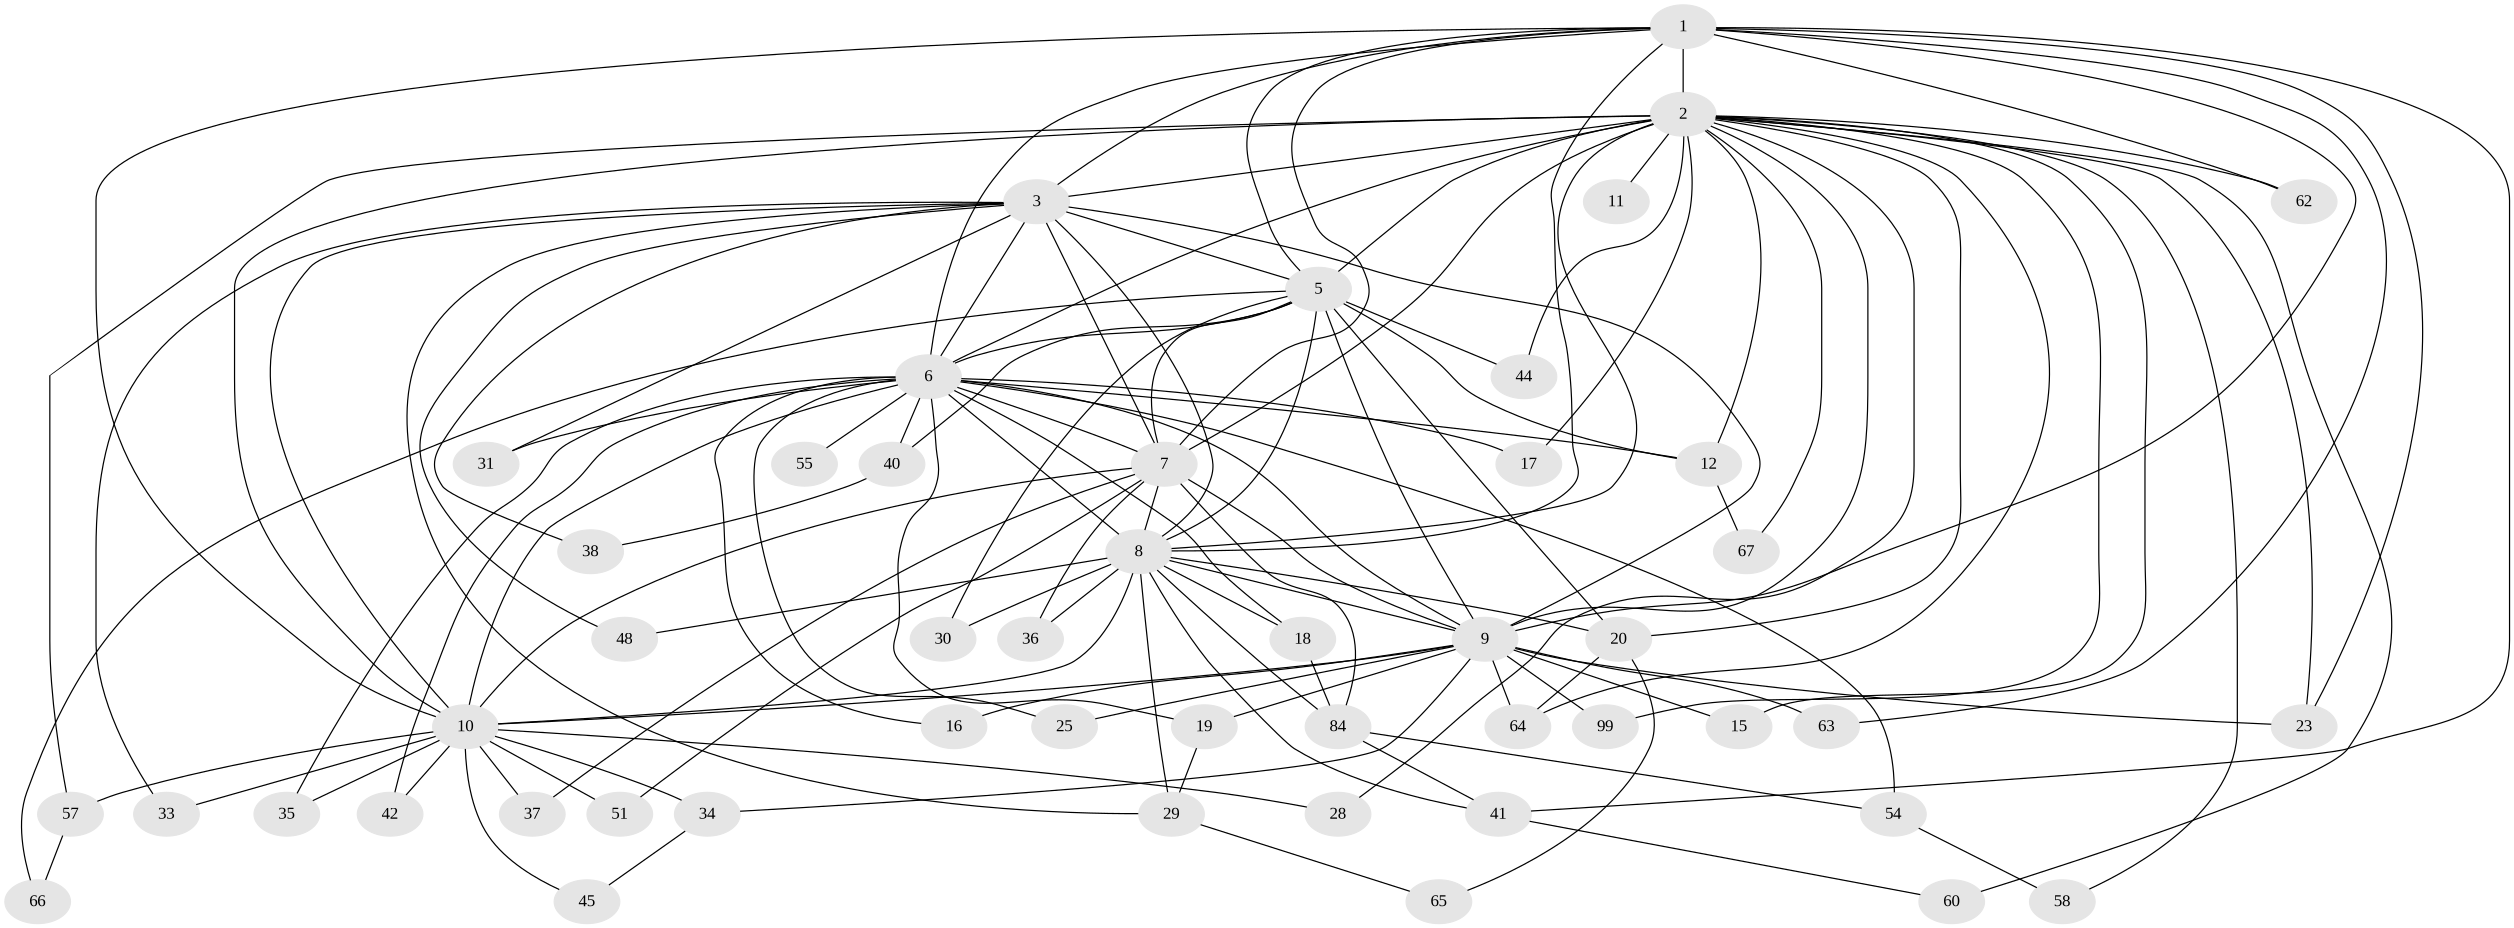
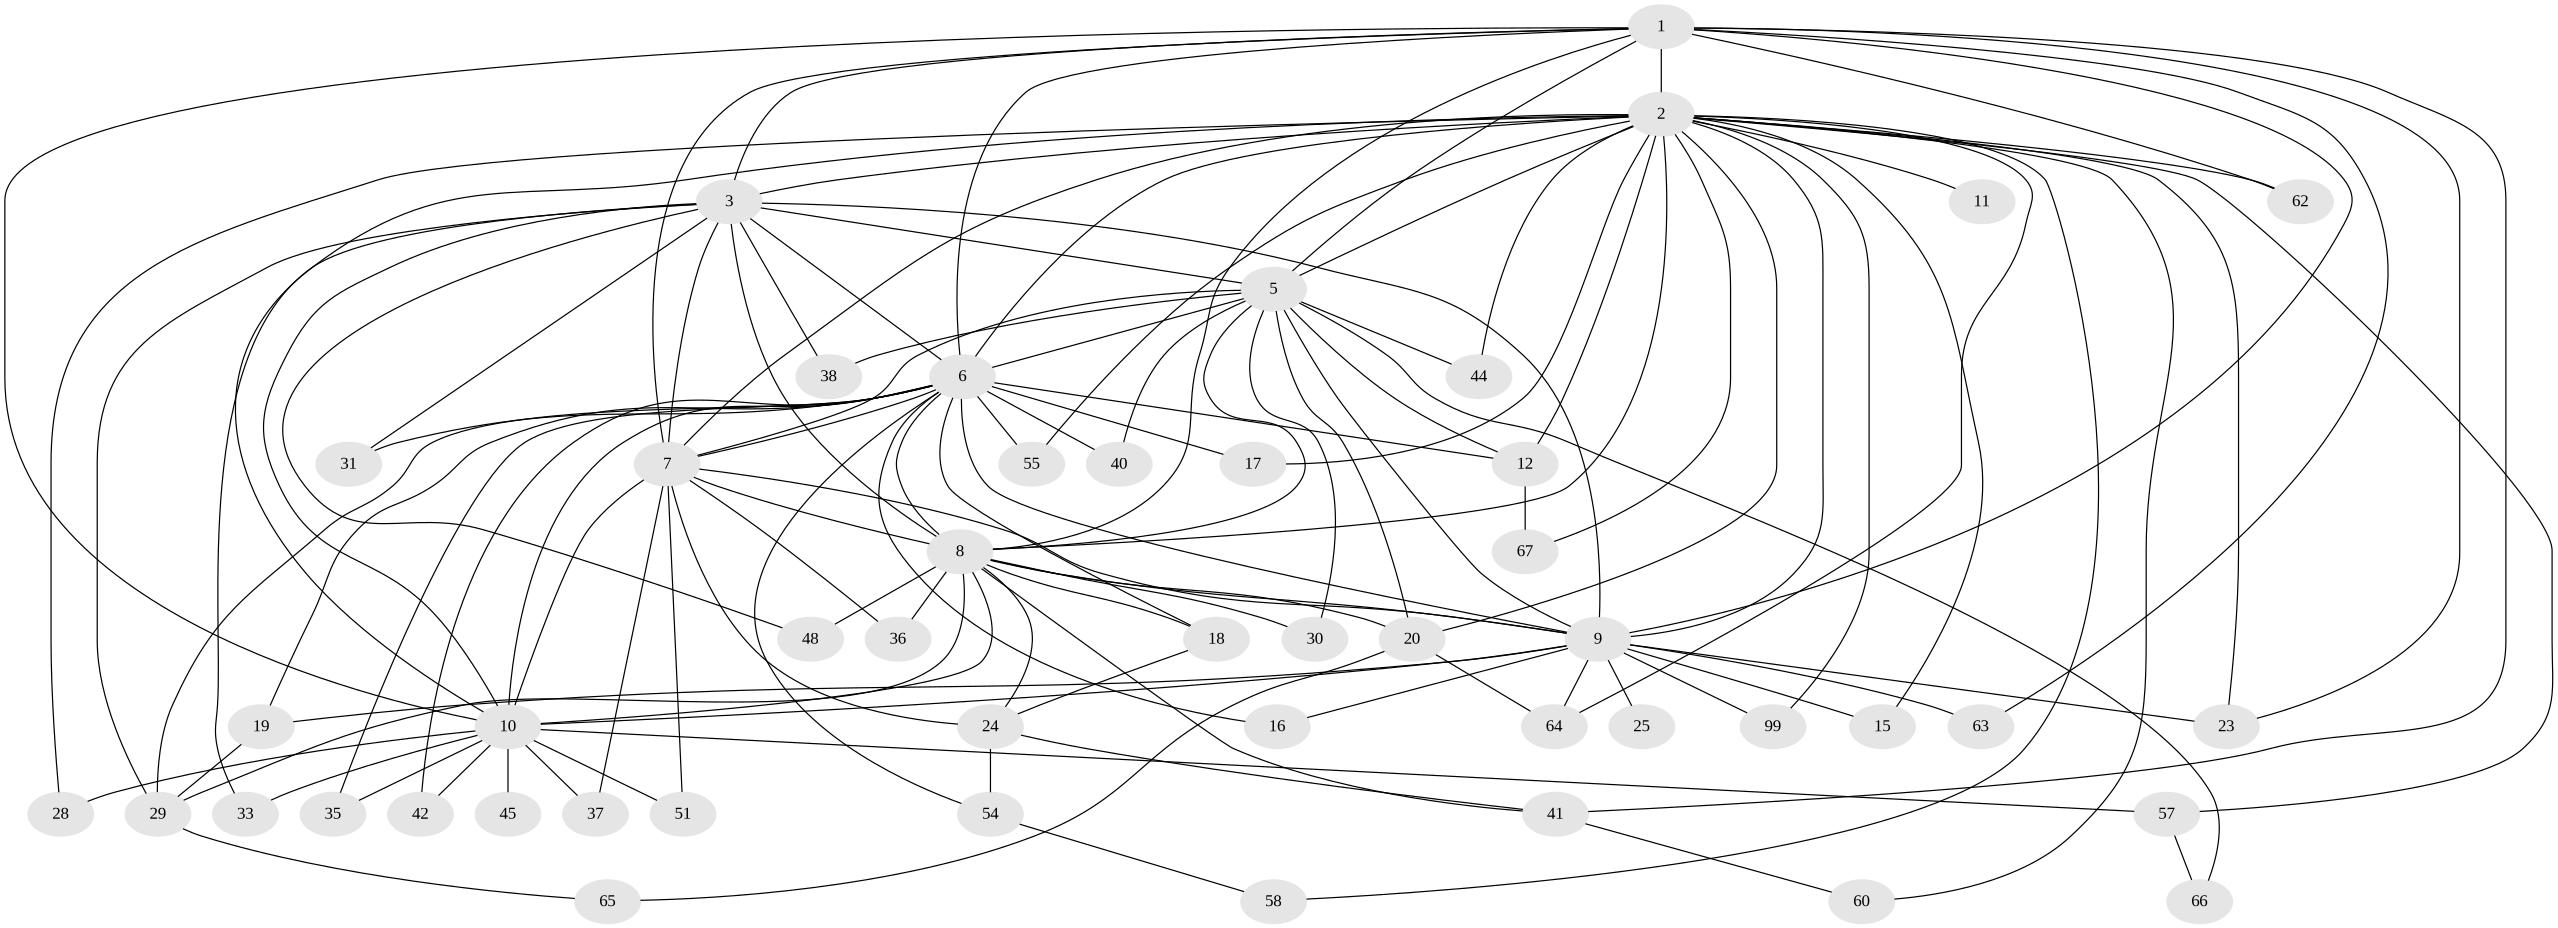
edge "2" -- "55": added
edge "40" -- "38": now "5" -- "38"
edge "6" -- "25": now "6" -- "29"
node "84": label "84" -> "24"
node "34": removed
